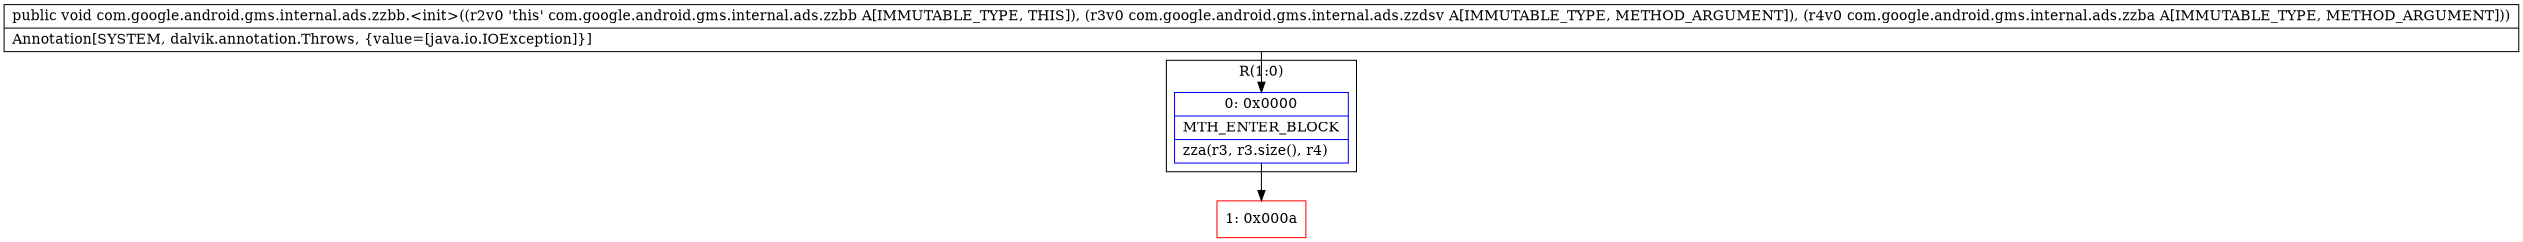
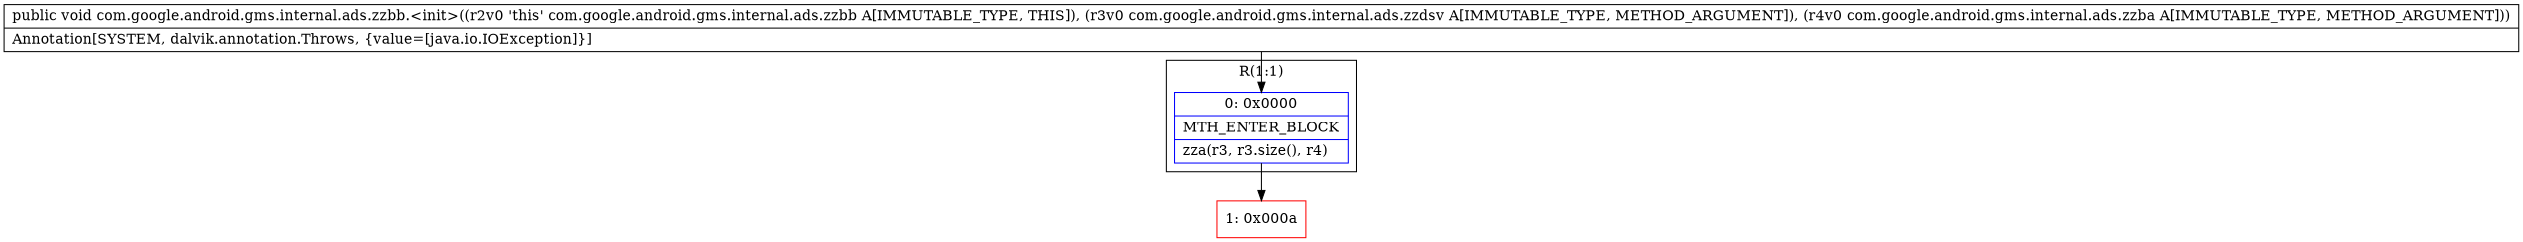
cluster "R(1:0)": label "R(1:0)" -> "R(1:1)"
